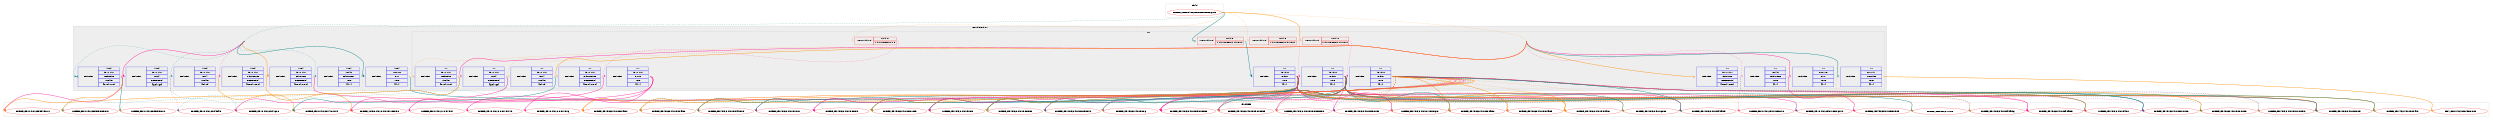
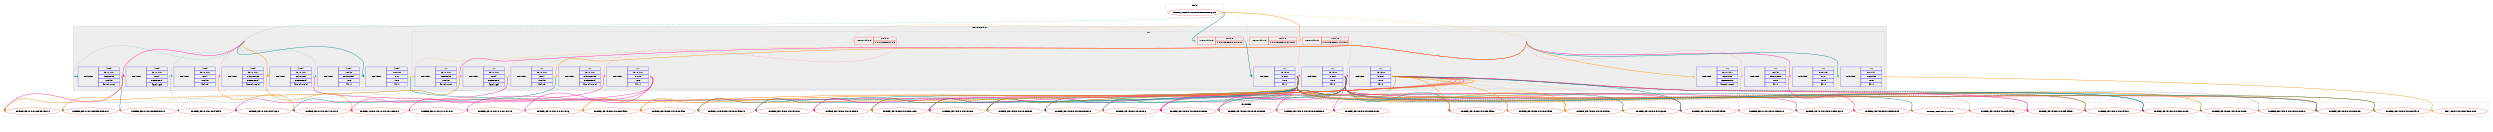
node "portage://dev-lang/python-3.11.9_p2-r1": label "portage://dev-lang/python-3.11.9_p2-r1" -> "portage://none-lang/python-3.11.9_p2-r1"
node "portage://dev-lang/python-2.7.18_p16-r2": removed
node "portage://dev-libs/python-3.11.9-r1": label "portage://dev-libs/python-3.11.9-r1" -> "portage://dev-lang/python-3.11.9-r1"
